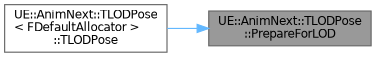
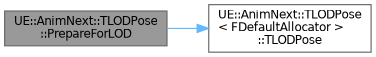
edge "UE::AnimNext::TLODPose < FDefaultAllocator > ::TLODPose" -> "UE::AnimNext::TLODPose ::PrepareForLOD": reversed
